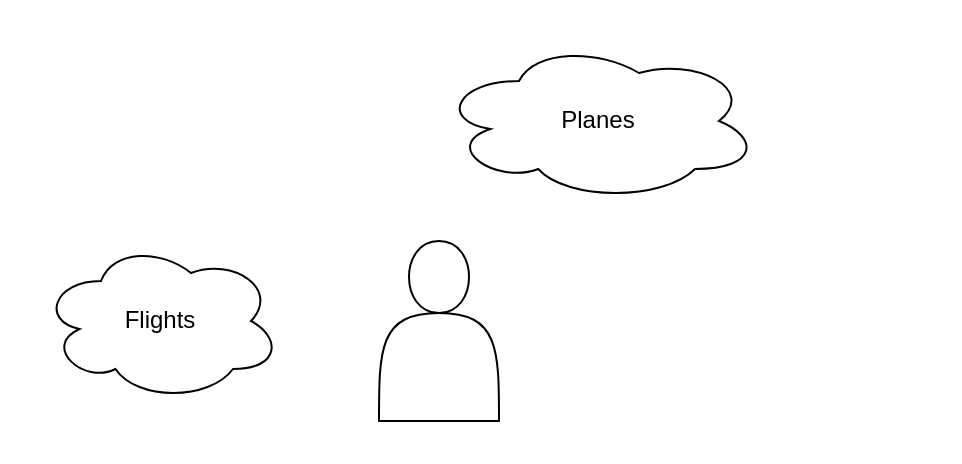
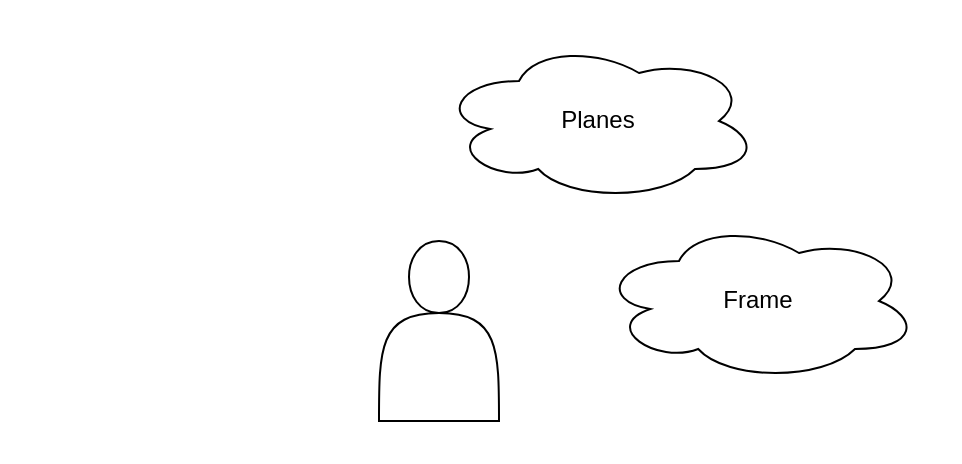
node "Frame": added
node "Flights": removed
